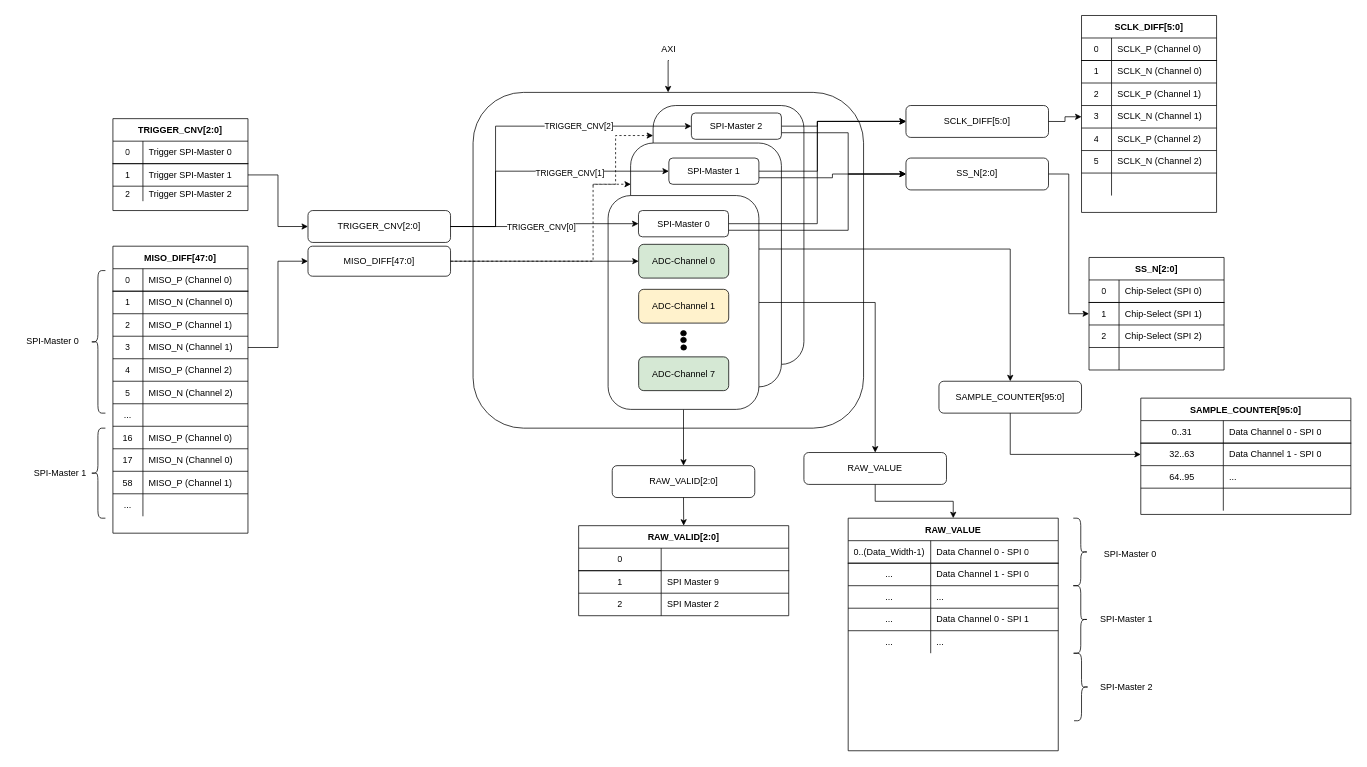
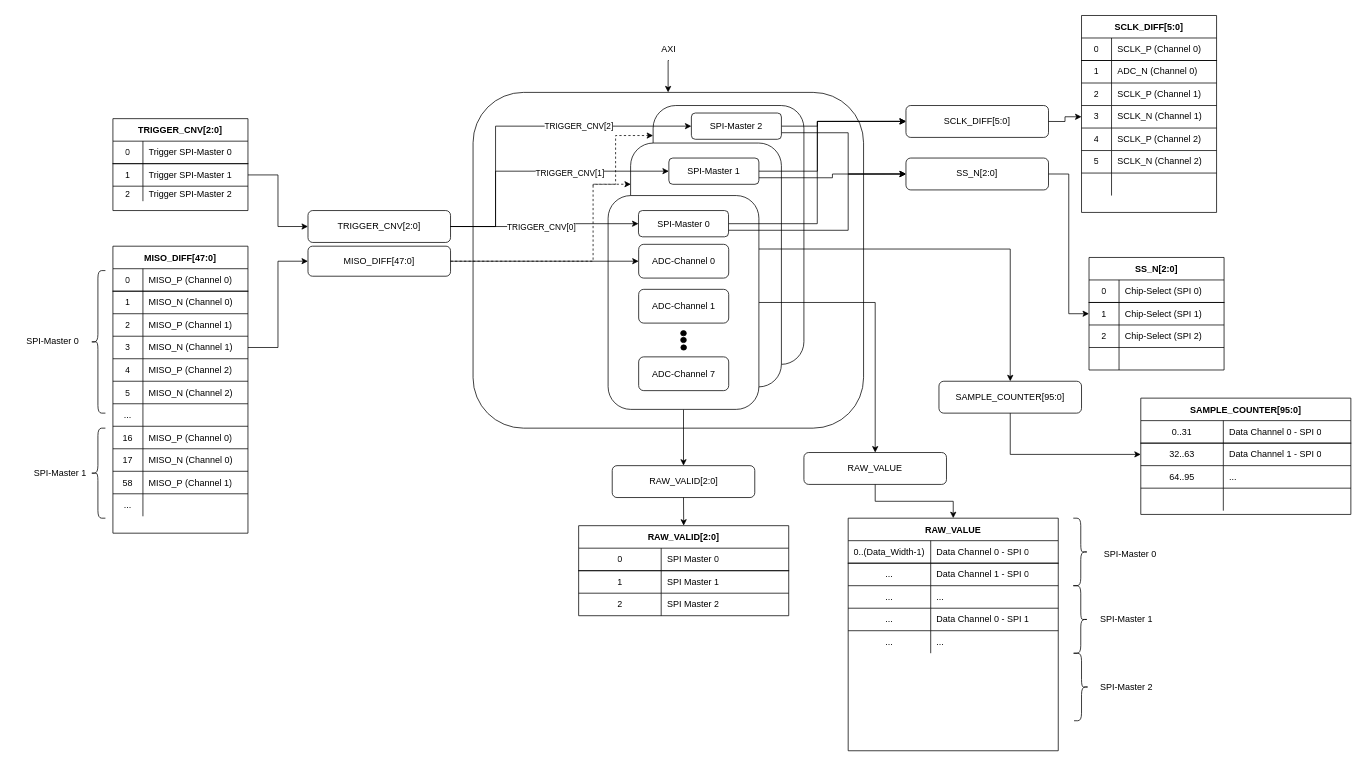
node "SCLK_N (Channel 0)": label "SCLK_N (Channel 0)" -> "ADC_N (Channel 0)"
node "ADC-Channel 0": fillcolor #d5e8d4 -> #ffffff
node "ADC-Channel 1": fillcolor #fff2cc -> #ffffff
node "ADC-Channel 7": fillcolor #d5e8d4 -> #ffffff
node "SPI Master 0": added
node "SPI Master 9": label "SPI Master 9" -> "SPI Master 1"
